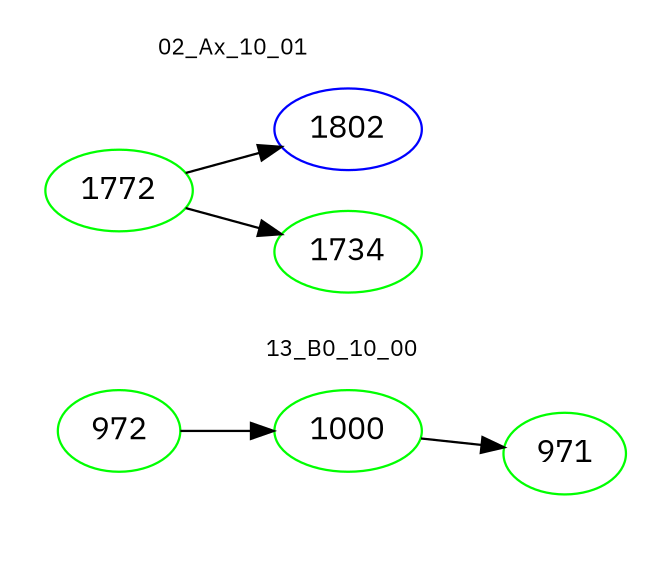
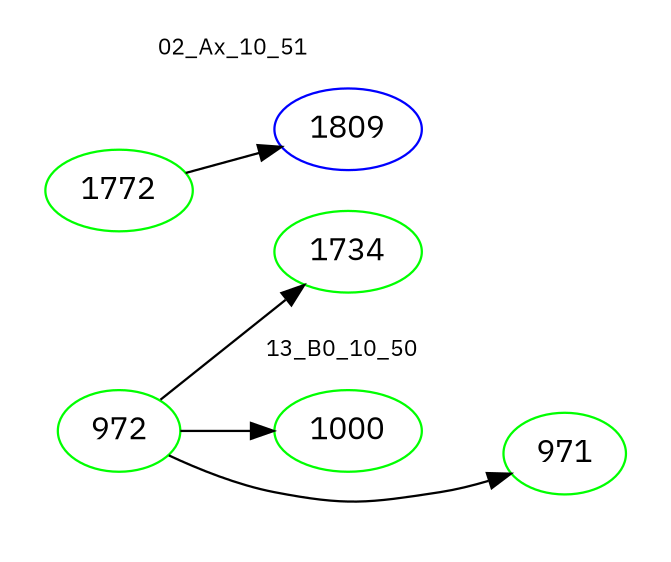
cluster "02_Ax_10_01": label "02_Ax_10_01" -> "02_Ax_10_51"
node "1802": label "1802" -> "1809"
edge "1772" -> "1734": now "972" -> "1734"
cluster "13_B0_10_00": label "13_B0_10_00" -> "13_B0_10_50"
edge "1000" -> "971": now "972" -> "971"
